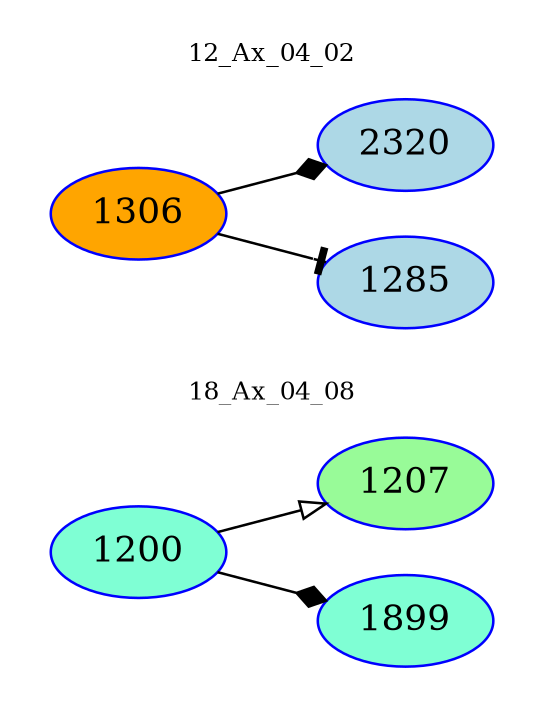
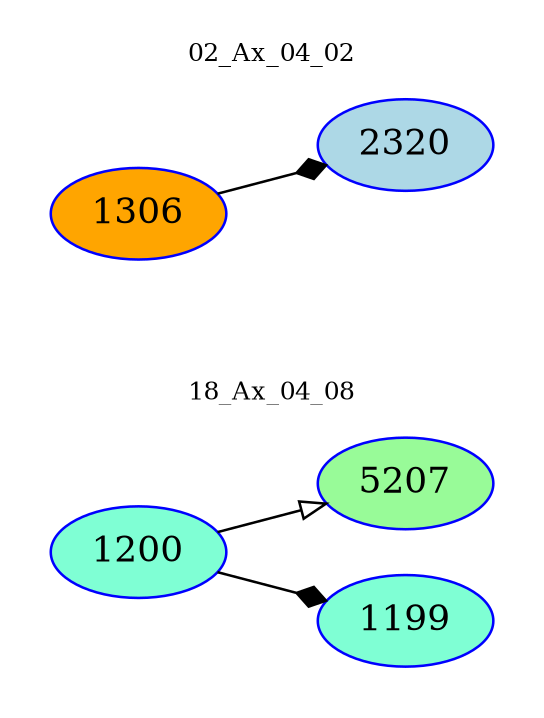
cluster "12_Ax_04_02": label "12_Ax_04_02" -> "02_Ax_04_02"
node "1285": removed
node "1207": label "1207" -> "5207"
node "1899": label "1899" -> "1199"
